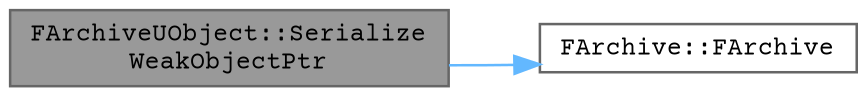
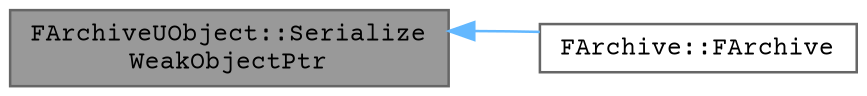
edge "FArchiveUObject::Serialize WeakObjectPtr" -> "FArchive::FArchive": reversed
